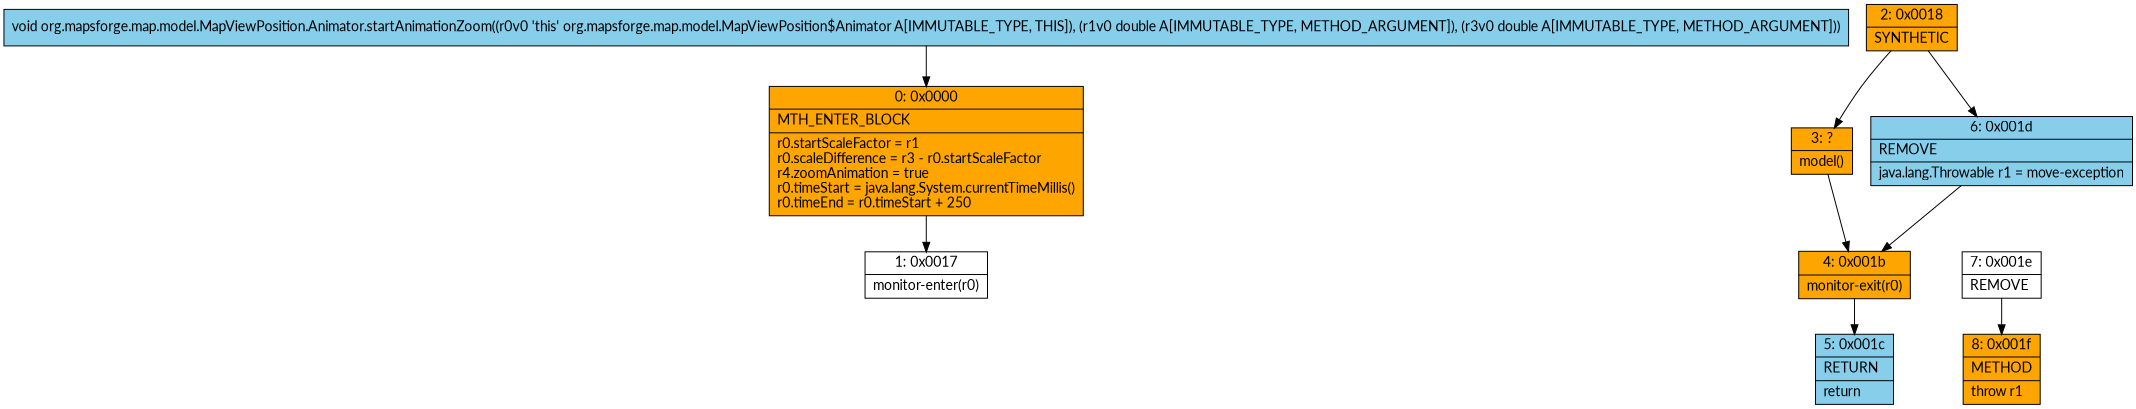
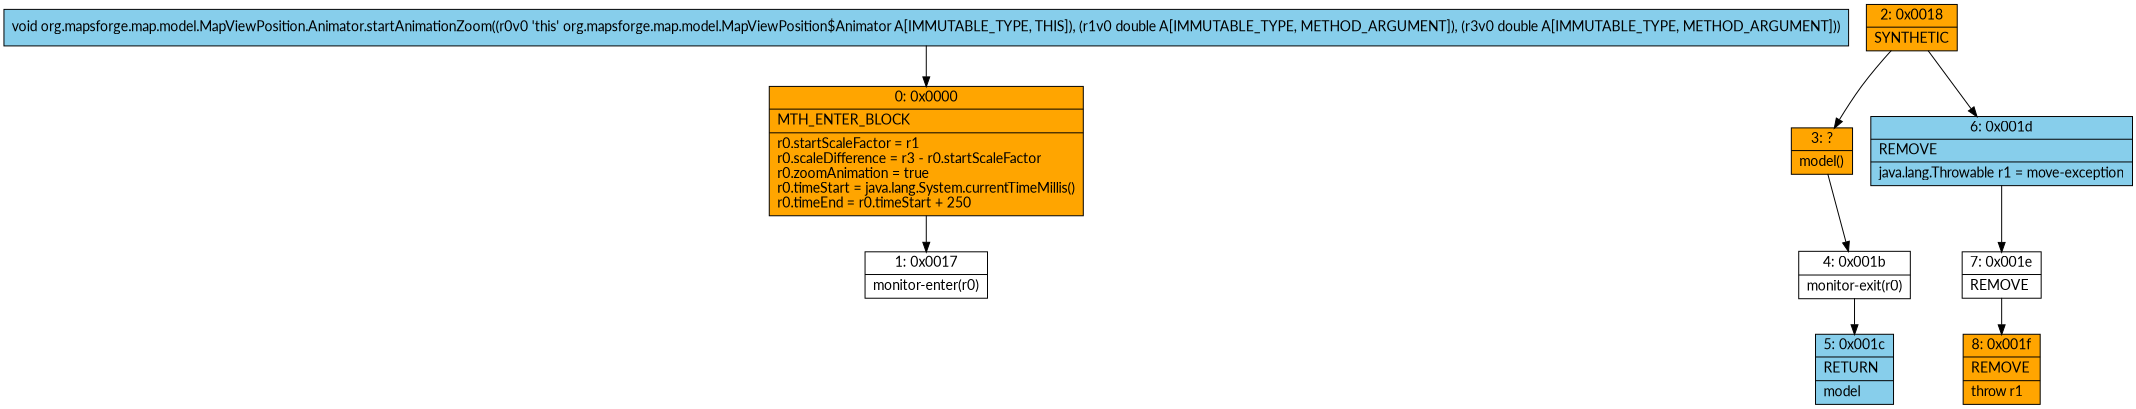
node "0: 0x0000": text "r4.zoomAnimation = true" -> "r0.zoomAnimation = true"
edge "6: 0x001d" -> "4: 0x001b": now "6: 0x001d" -> "7: 0x001e"
node "4: 0x001b": fillcolor orange -> white
node "8: 0x001f": text "METHOD" -> "REMOVE"
node "5: 0x001c": text "return" -> "model"
